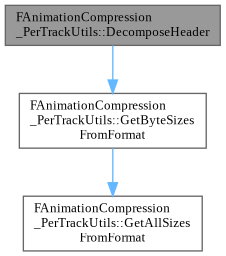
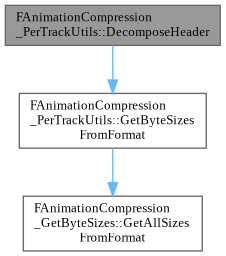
node "FAnimationCompression _PerTrackUtils::GetAllSizes FromFormat": label "FAnimationCompression _PerTrackUtils::GetAllSizes FromFormat" -> "FAnimationCompression _GetByteSizes::GetAllSizes FromFormat"
